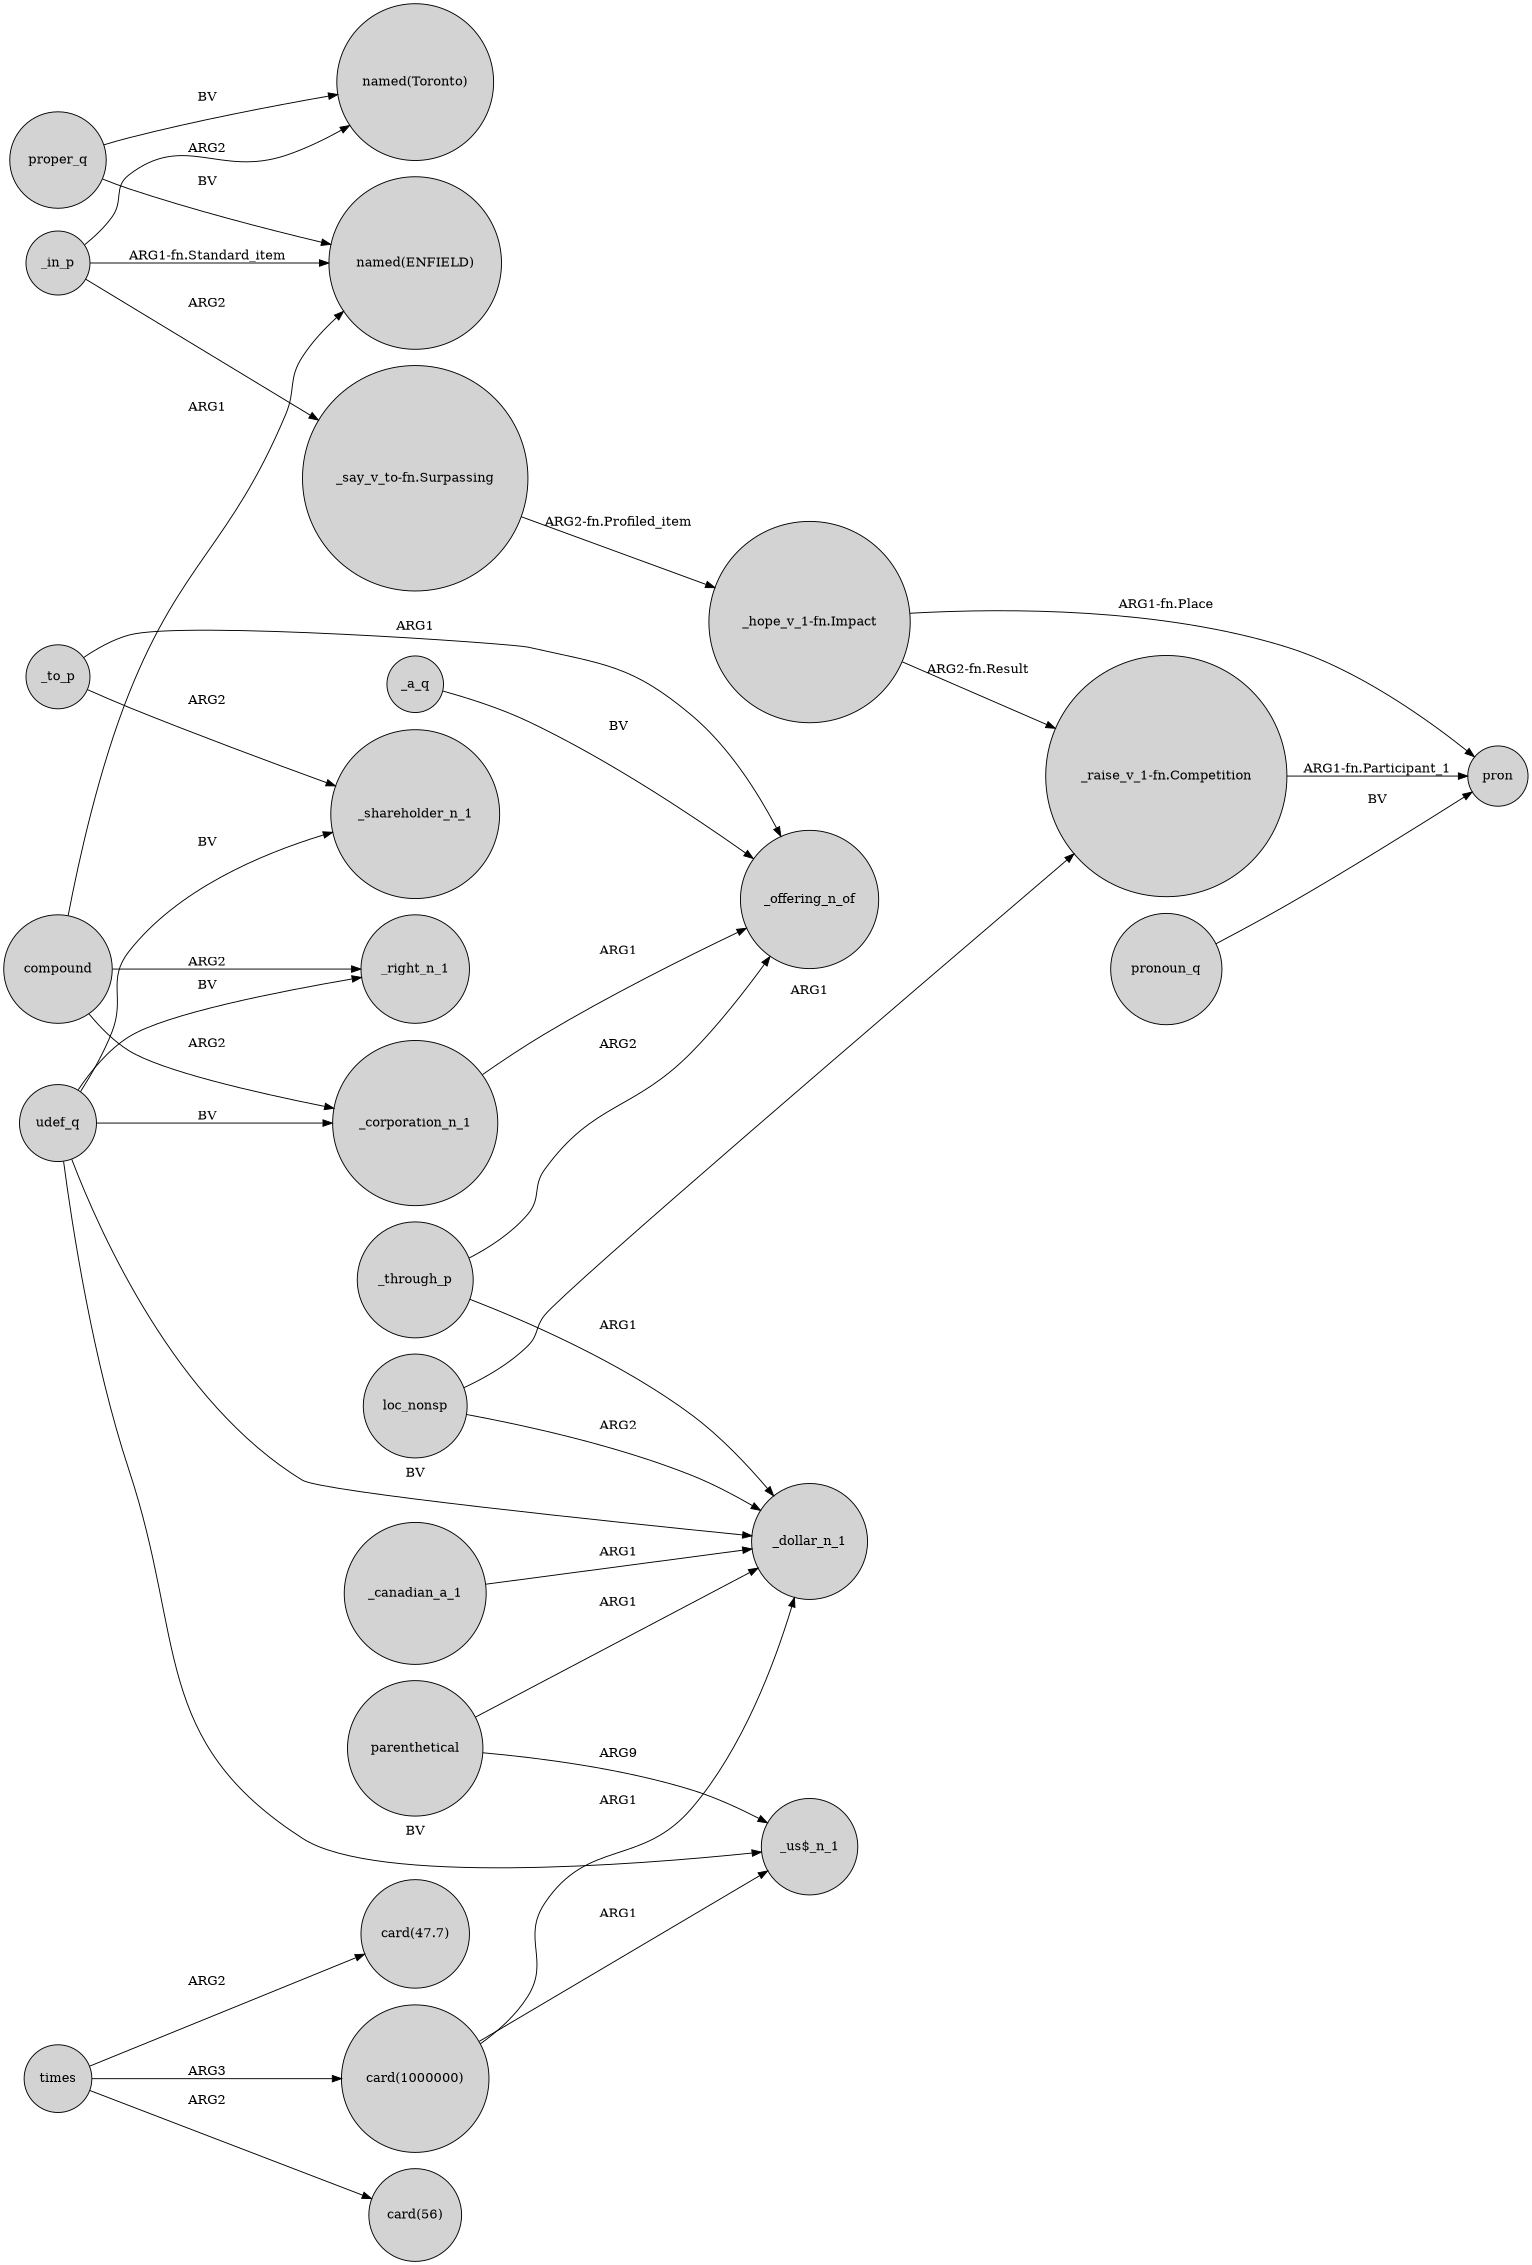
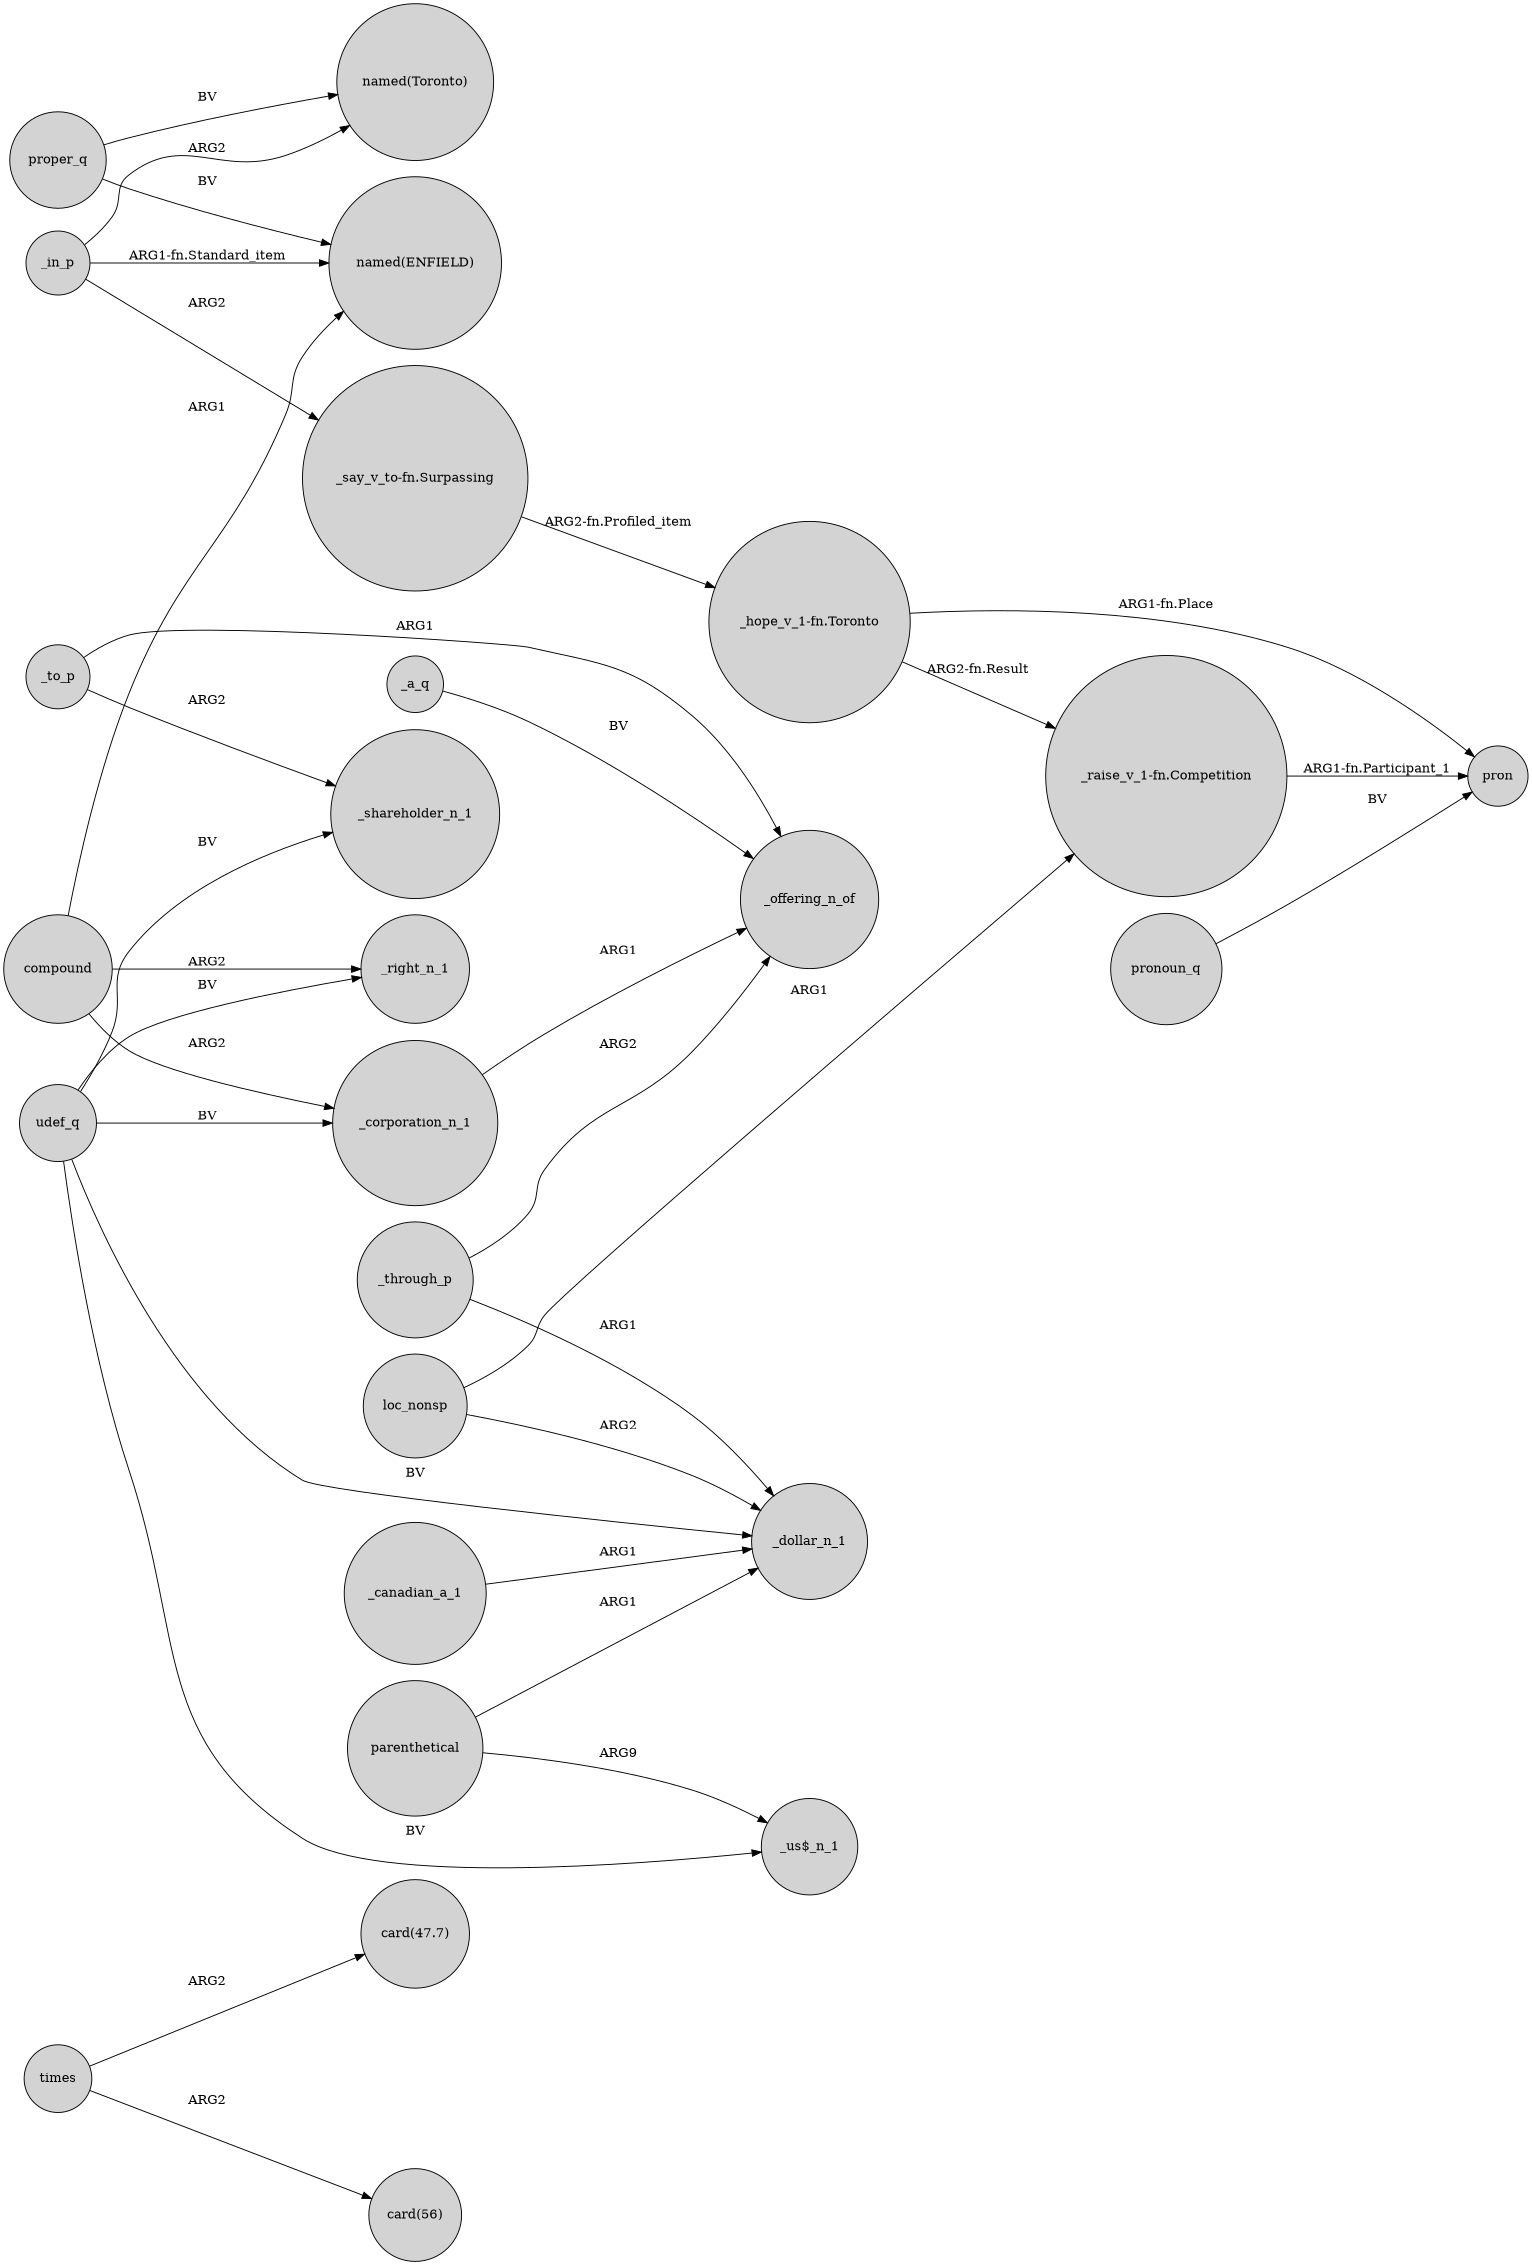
node "_hope_v_1-fn.Impact": label "_hope_v_1-fn.Impact" -> "_hope_v_1-fn.Toronto"
node "card(1000000)": removed
